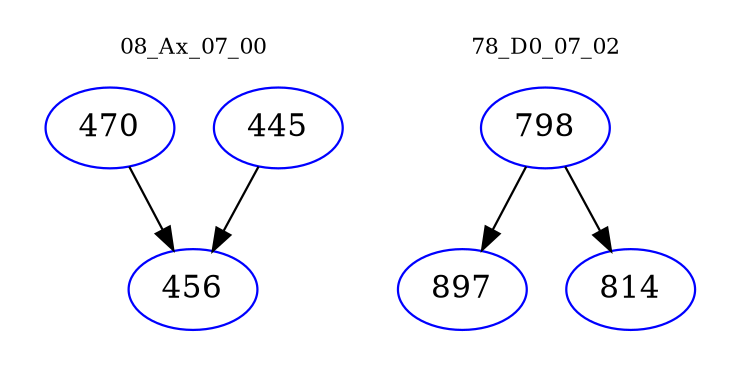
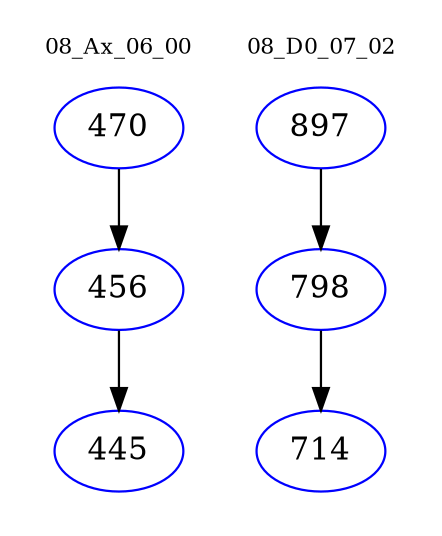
cluster "08_Ax_07_00": label "08_Ax_07_00" -> "08_Ax_06_00"
cluster "78_D0_07_02": label "78_D0_07_02" -> "08_D0_07_02"
edge "798" -> "897": reversed
edge "445" -> "456": reversed
node "814": label "814" -> "714"
